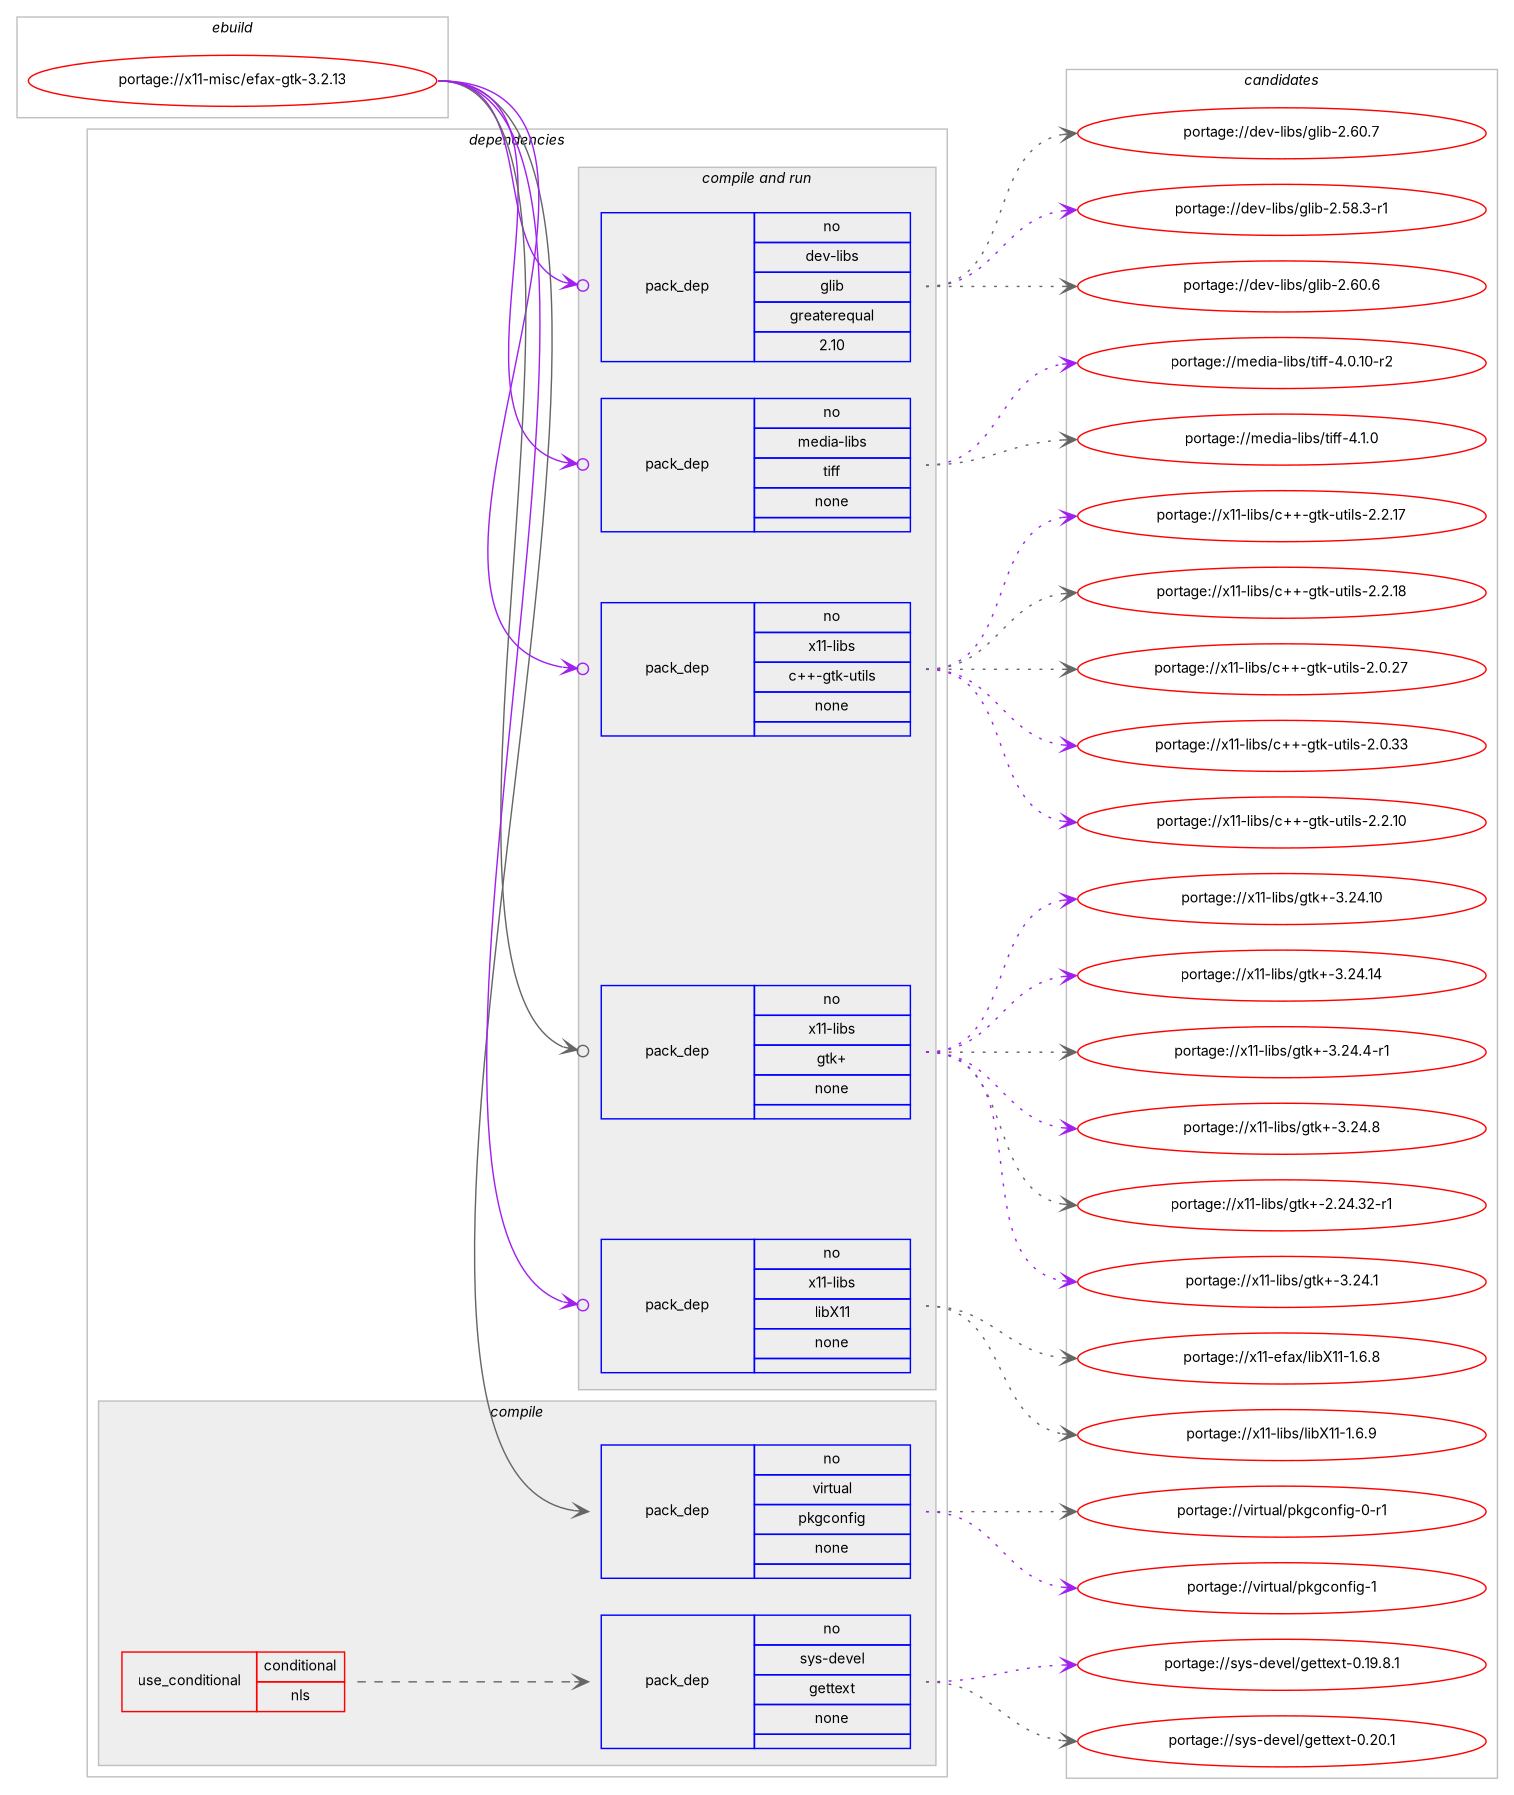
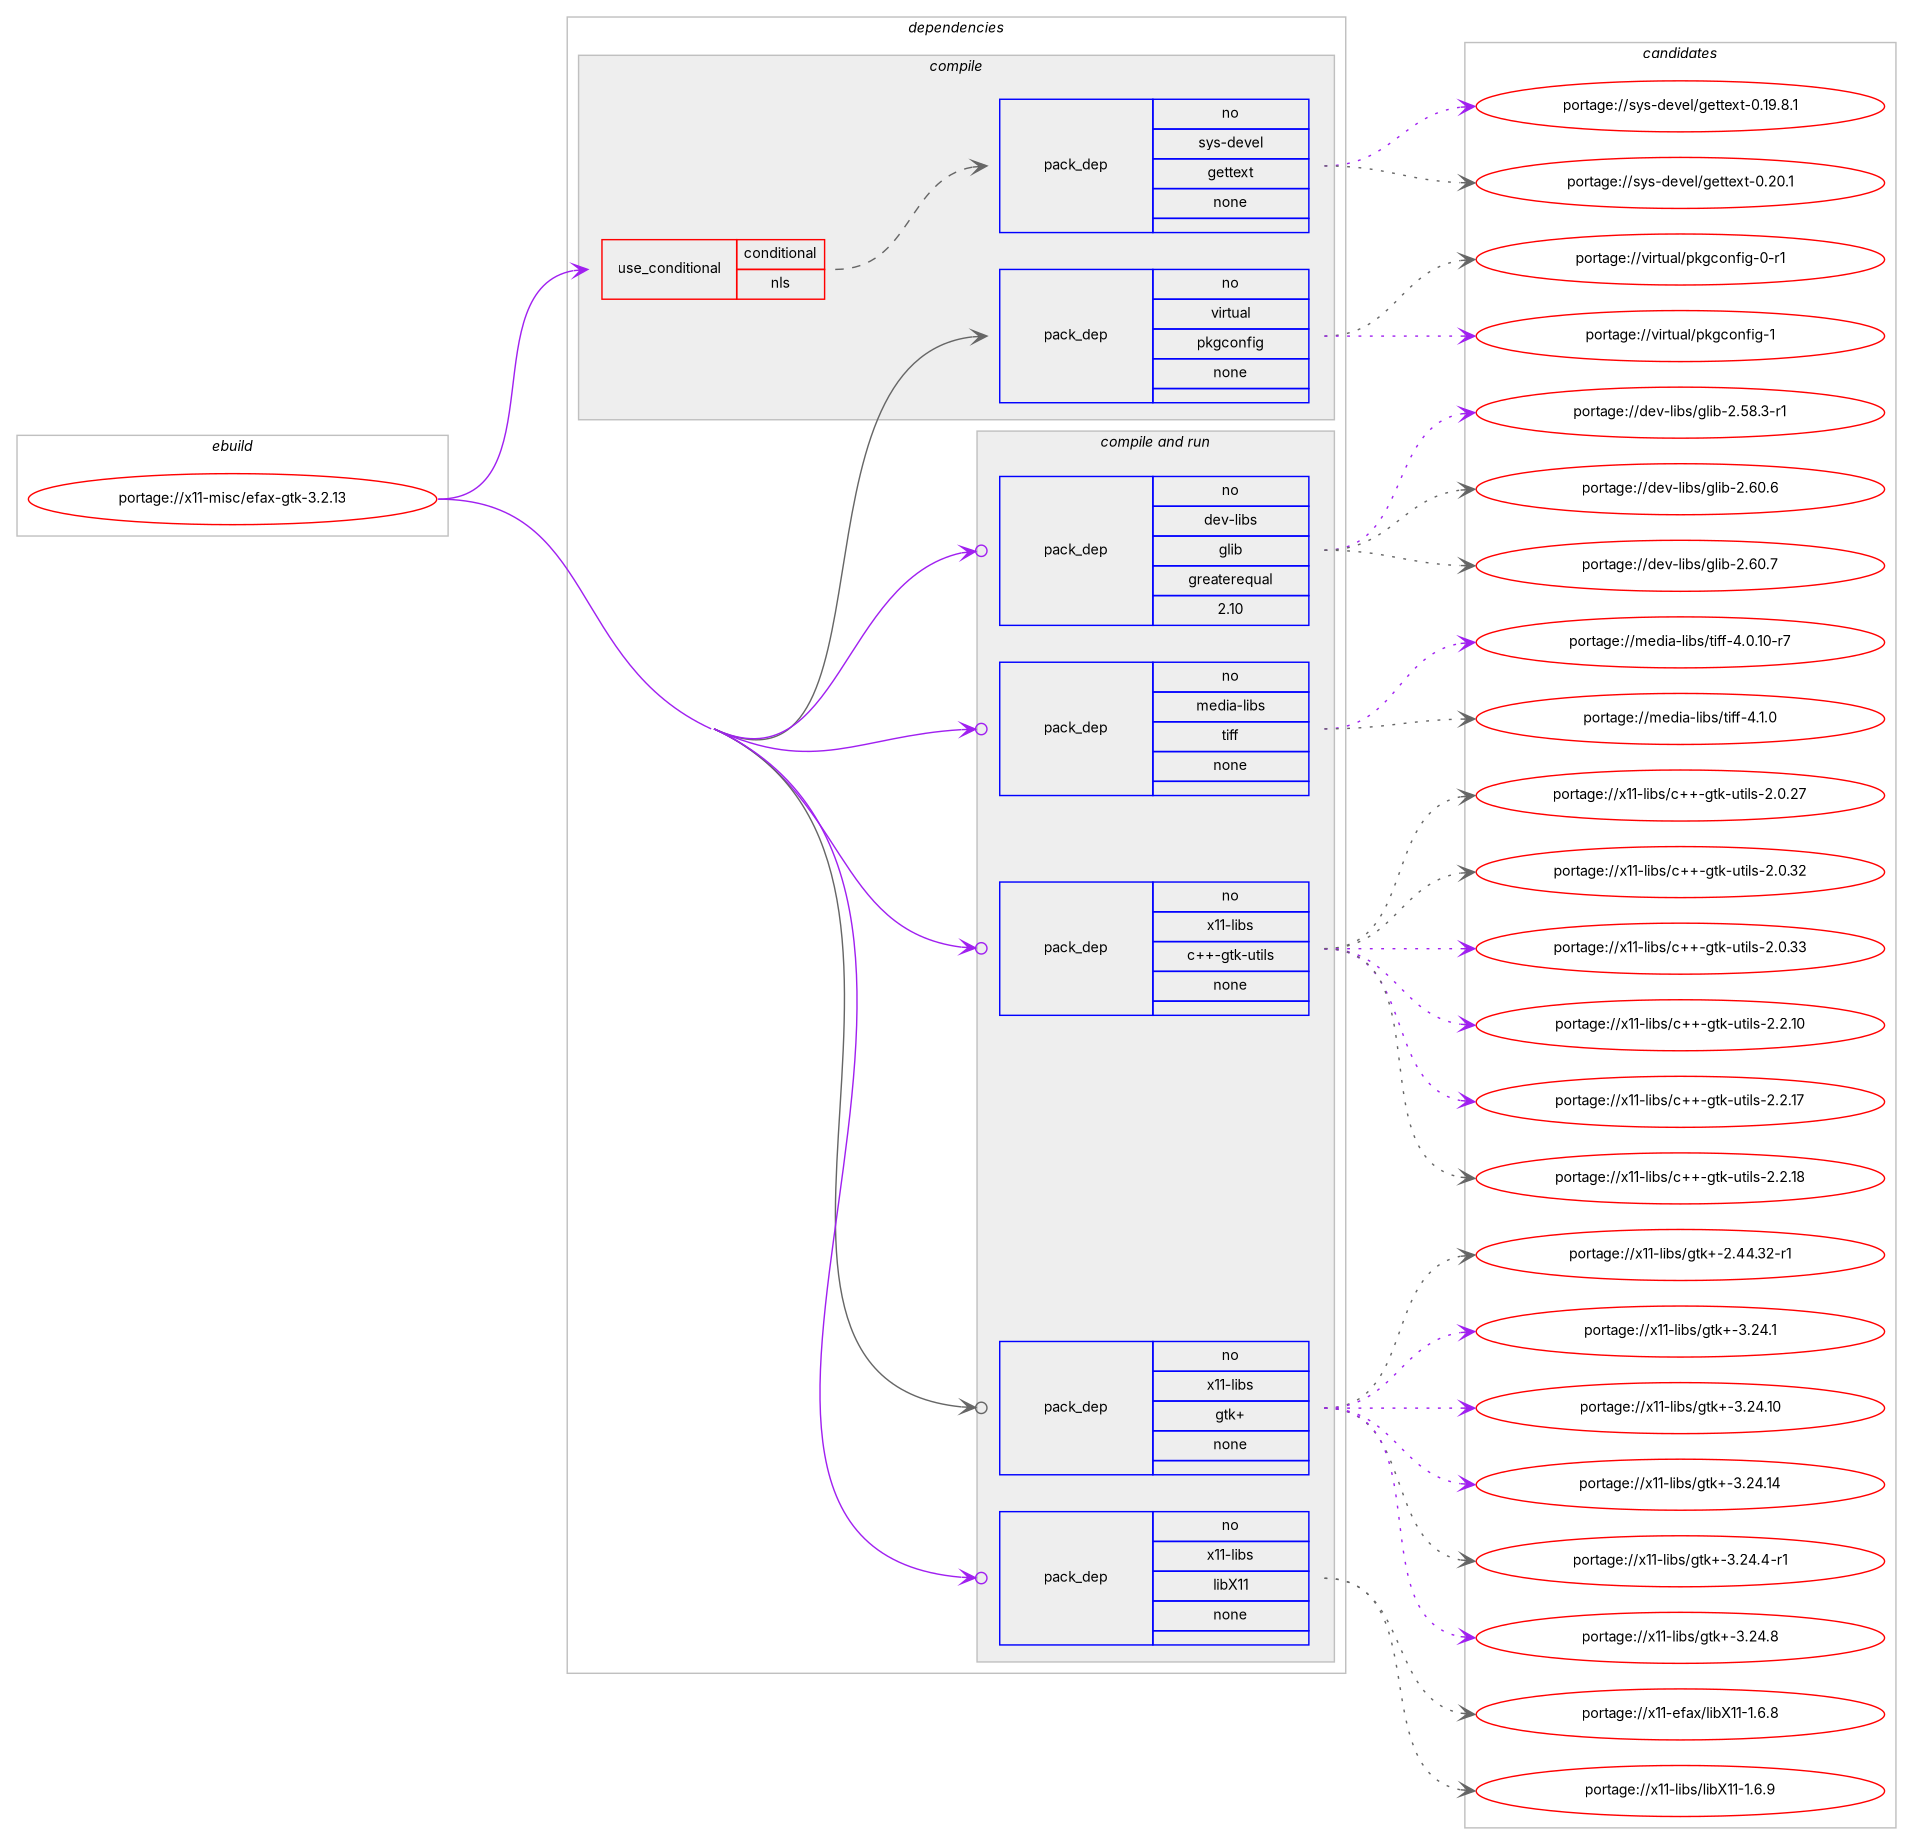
node "portage://media-libs/tiff-4.0.10-r2": label "portage://media-libs/tiff-4.0.10-r2" -> "portage://media-libs/tiff-4.0.10-r7"
edge "portage://x11-misc/efax-gtk-3.2.13" -> "use_conditional": added
node "portage://x11-libs/c++-gtk-utils-2.0.32": added
node "portage://x11-libs/gtk+-2.24.32-r1": label "portage://x11-libs/gtk+-2.24.32-r1" -> "portage://x11-libs/gtk+-2.44.32-r1"
